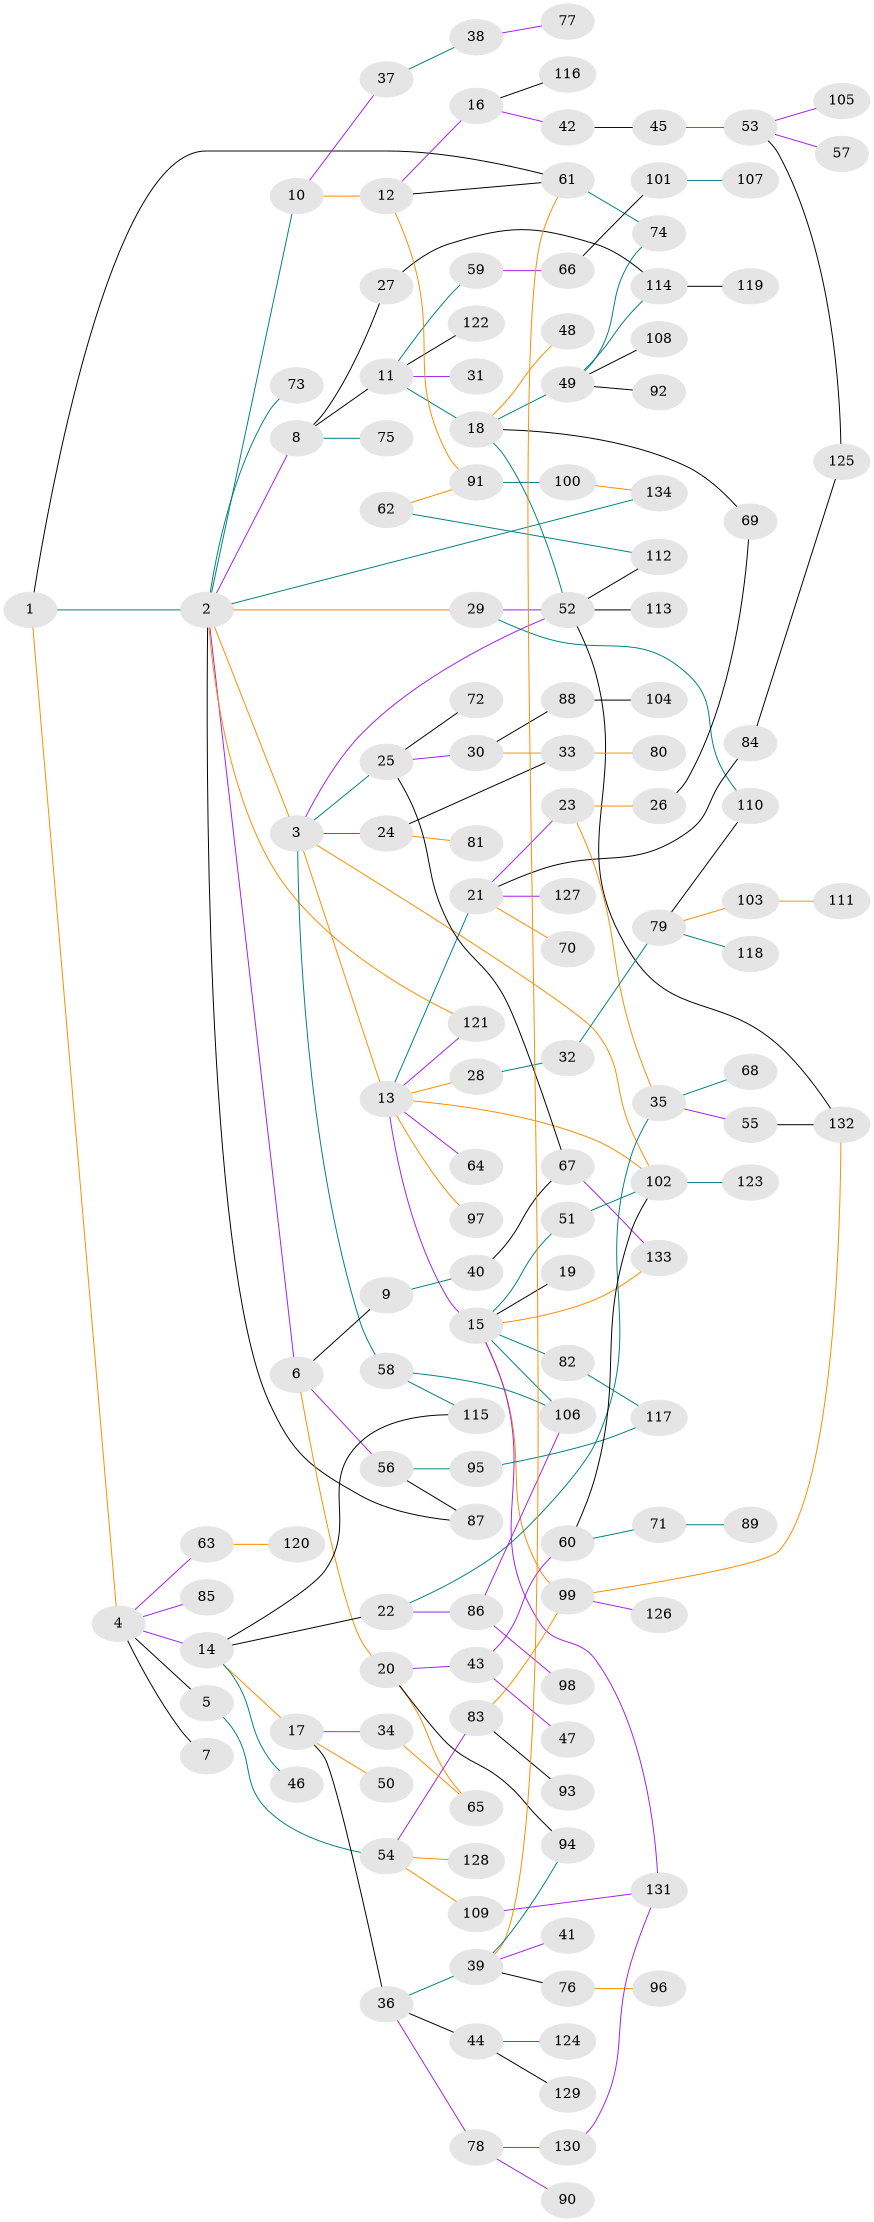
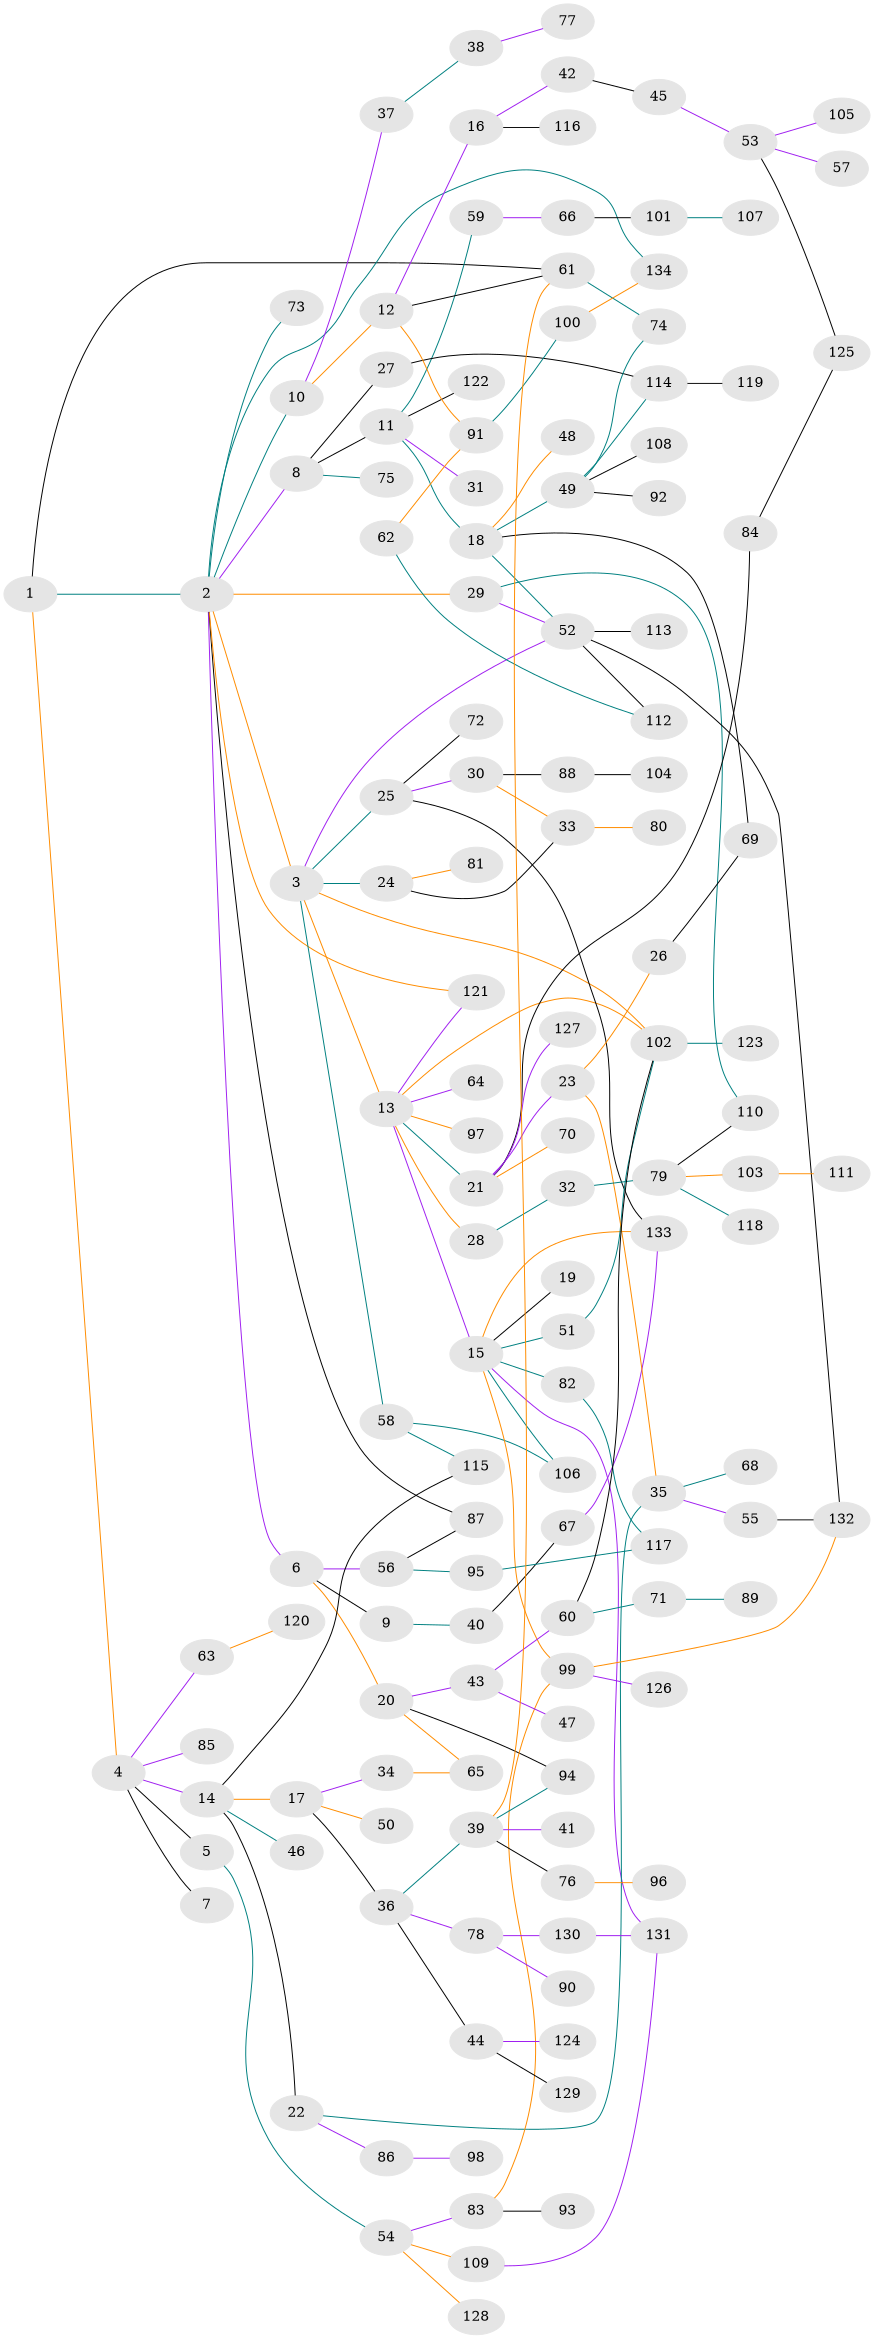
edge "25" -- "67": now "25" -- "133"
edge "106" -- "86": removed
